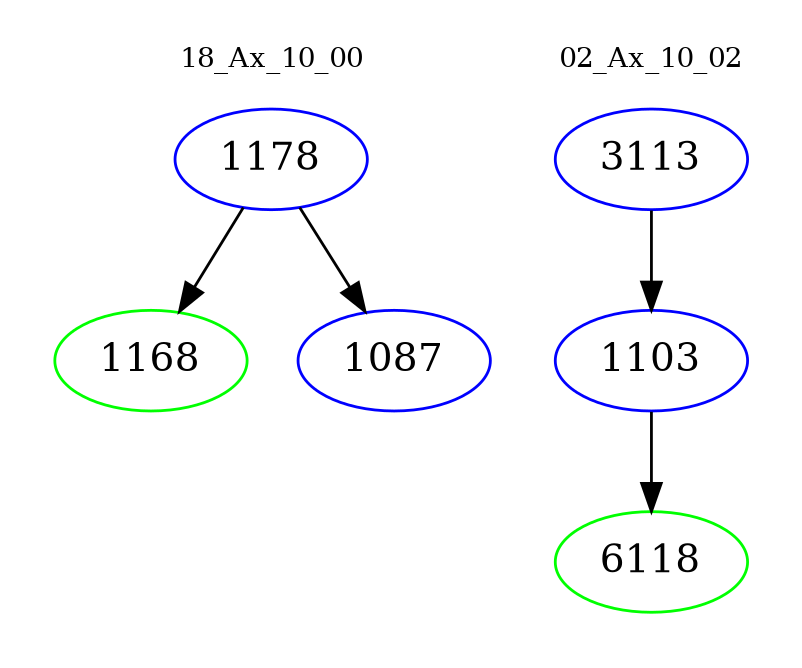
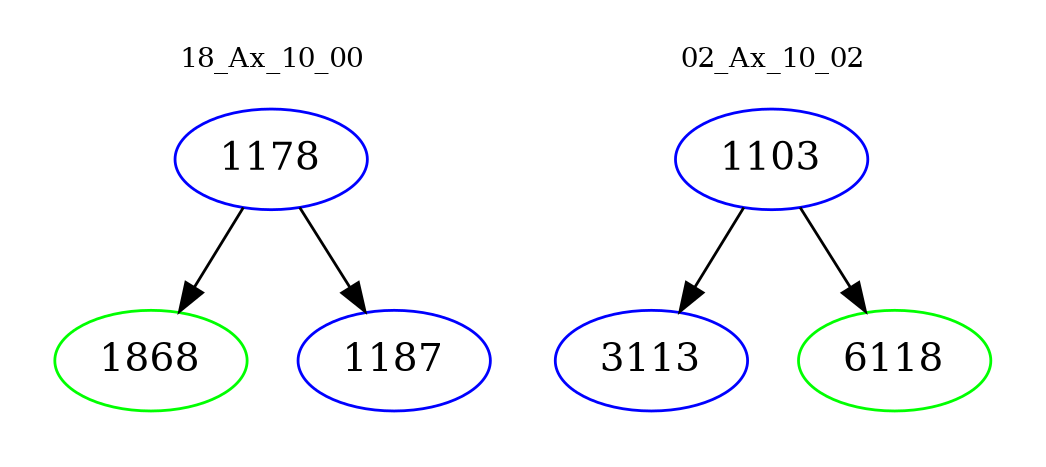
edge "3113" -> "1103": reversed
node "1168": label "1168" -> "1868"
node "1087": label "1087" -> "1187"
